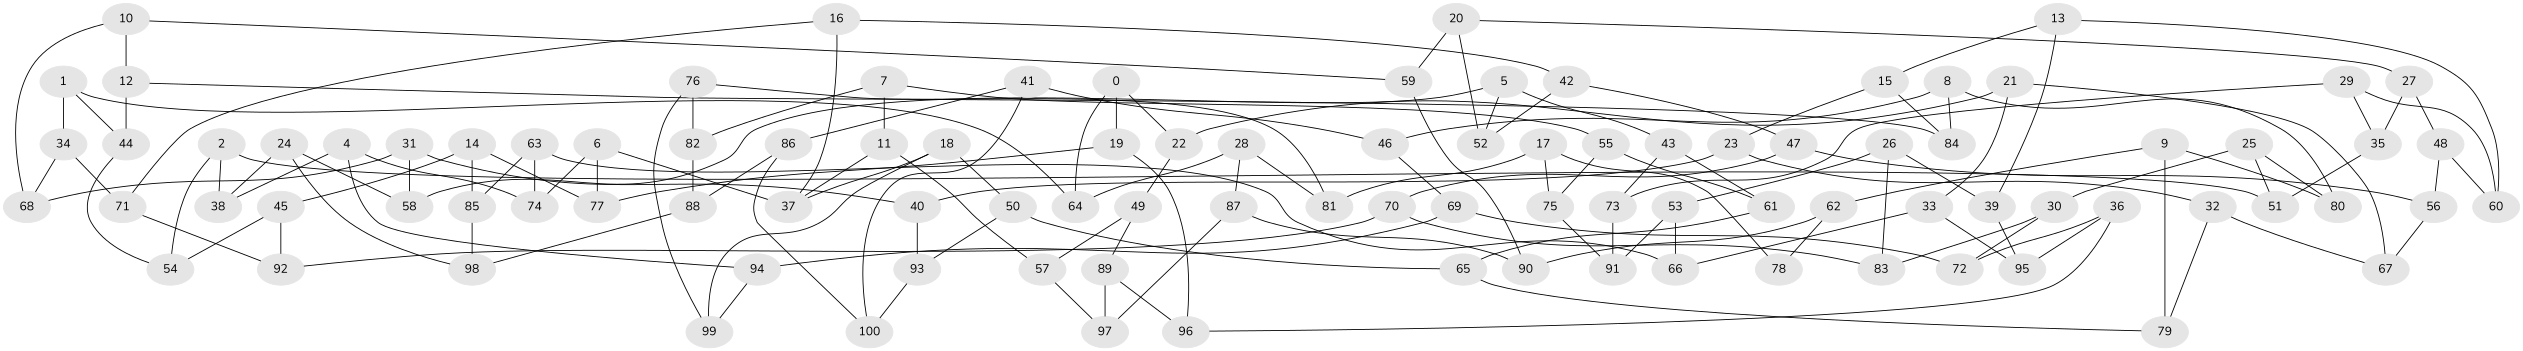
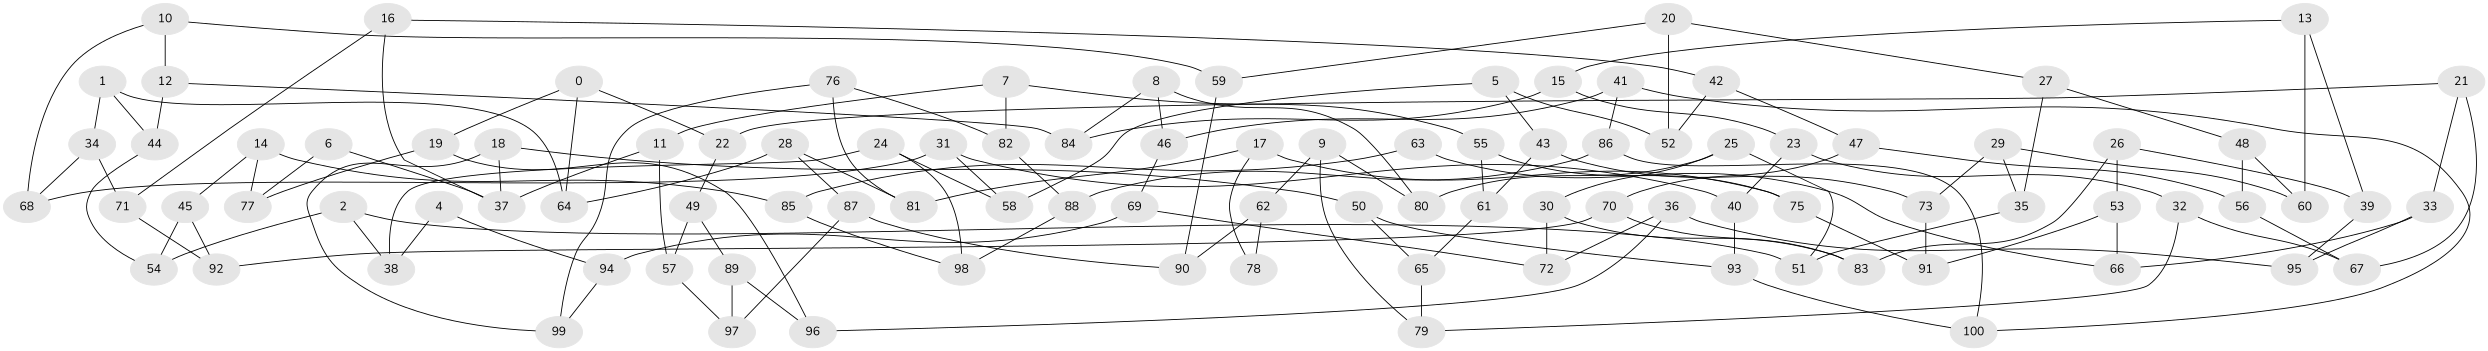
node "74": removed
